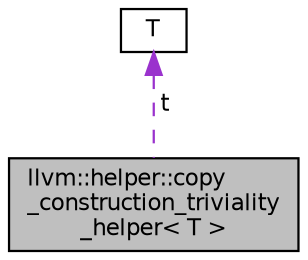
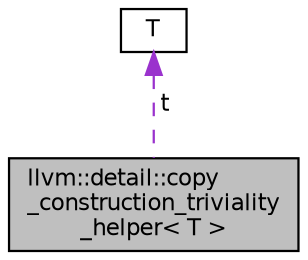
node "llvm::helper::copy _construction_triviality _helper< T >": label "llvm::helper::copy _construction_triviality _helper< T >" -> "llvm::detail::copy _construction_triviality _helper< T >"
